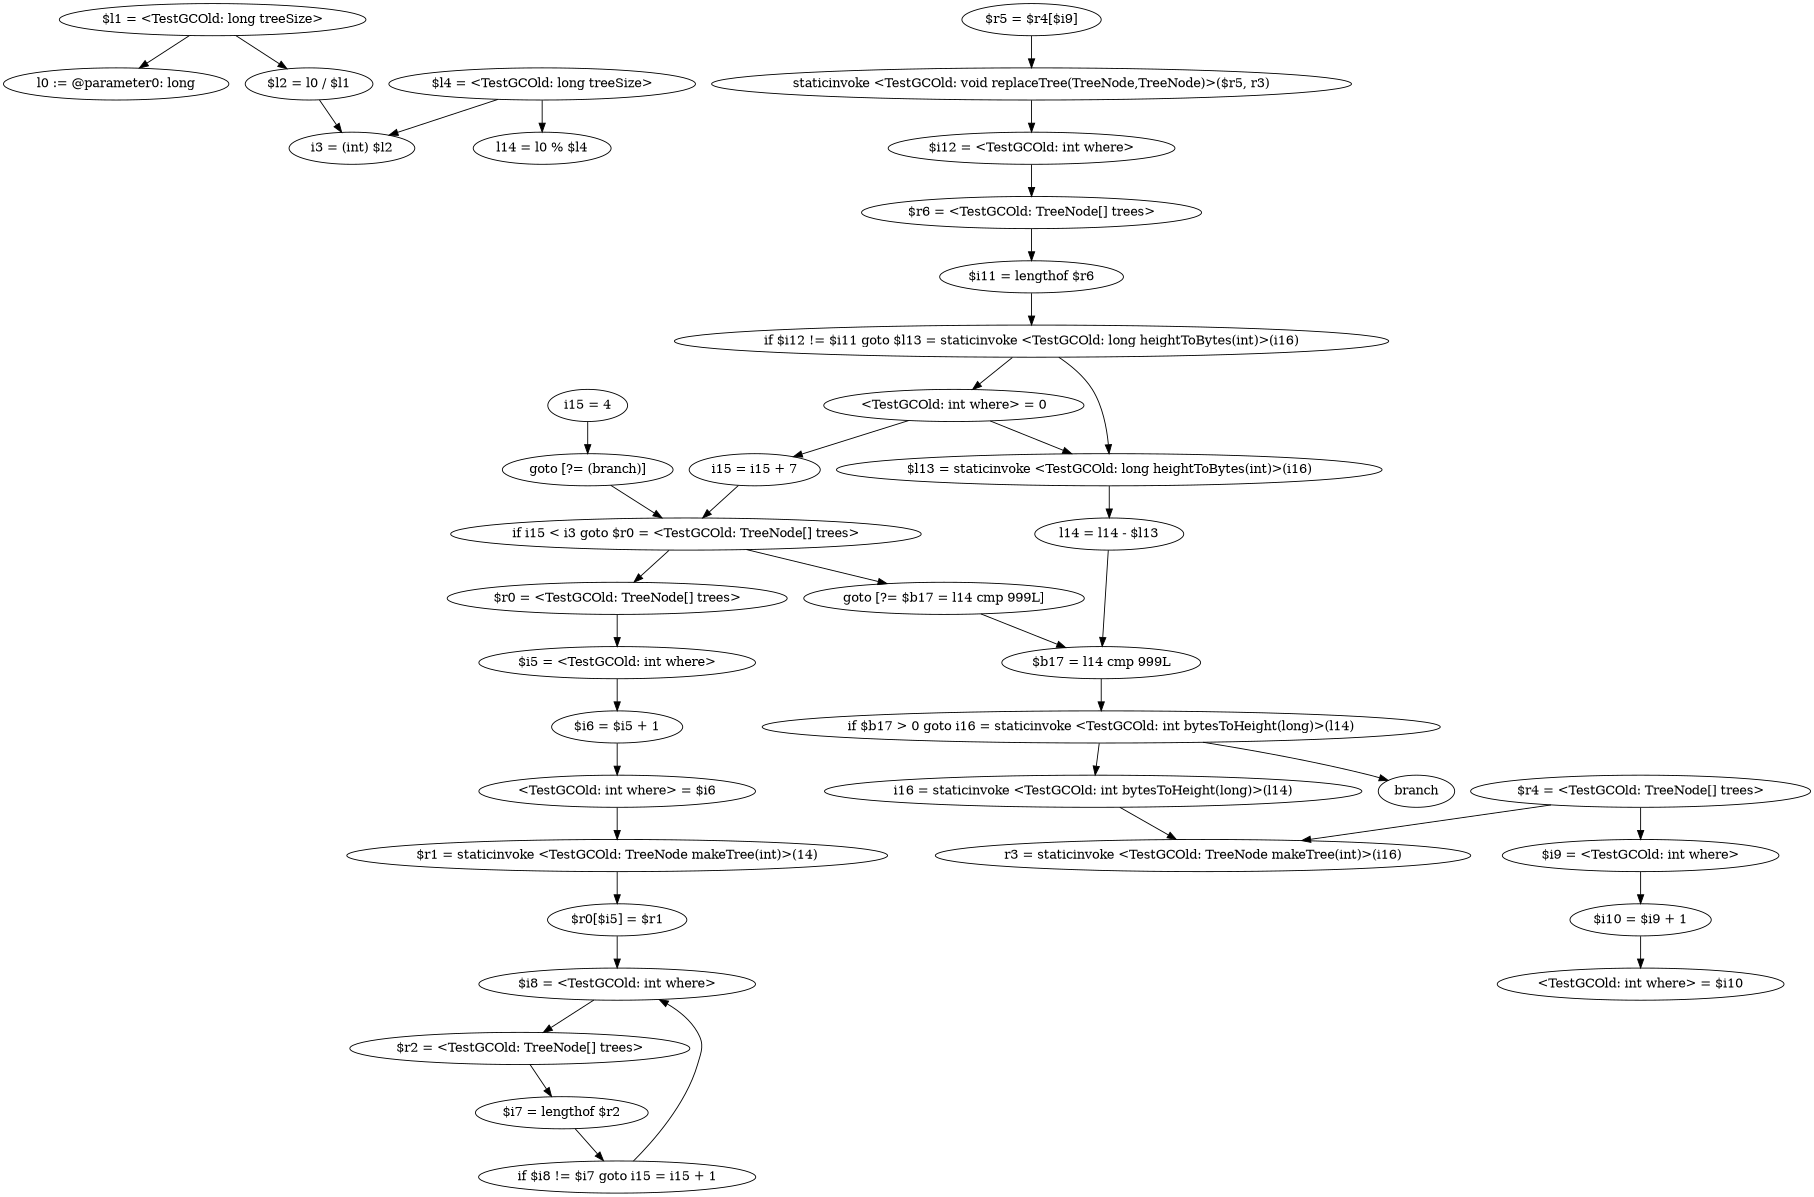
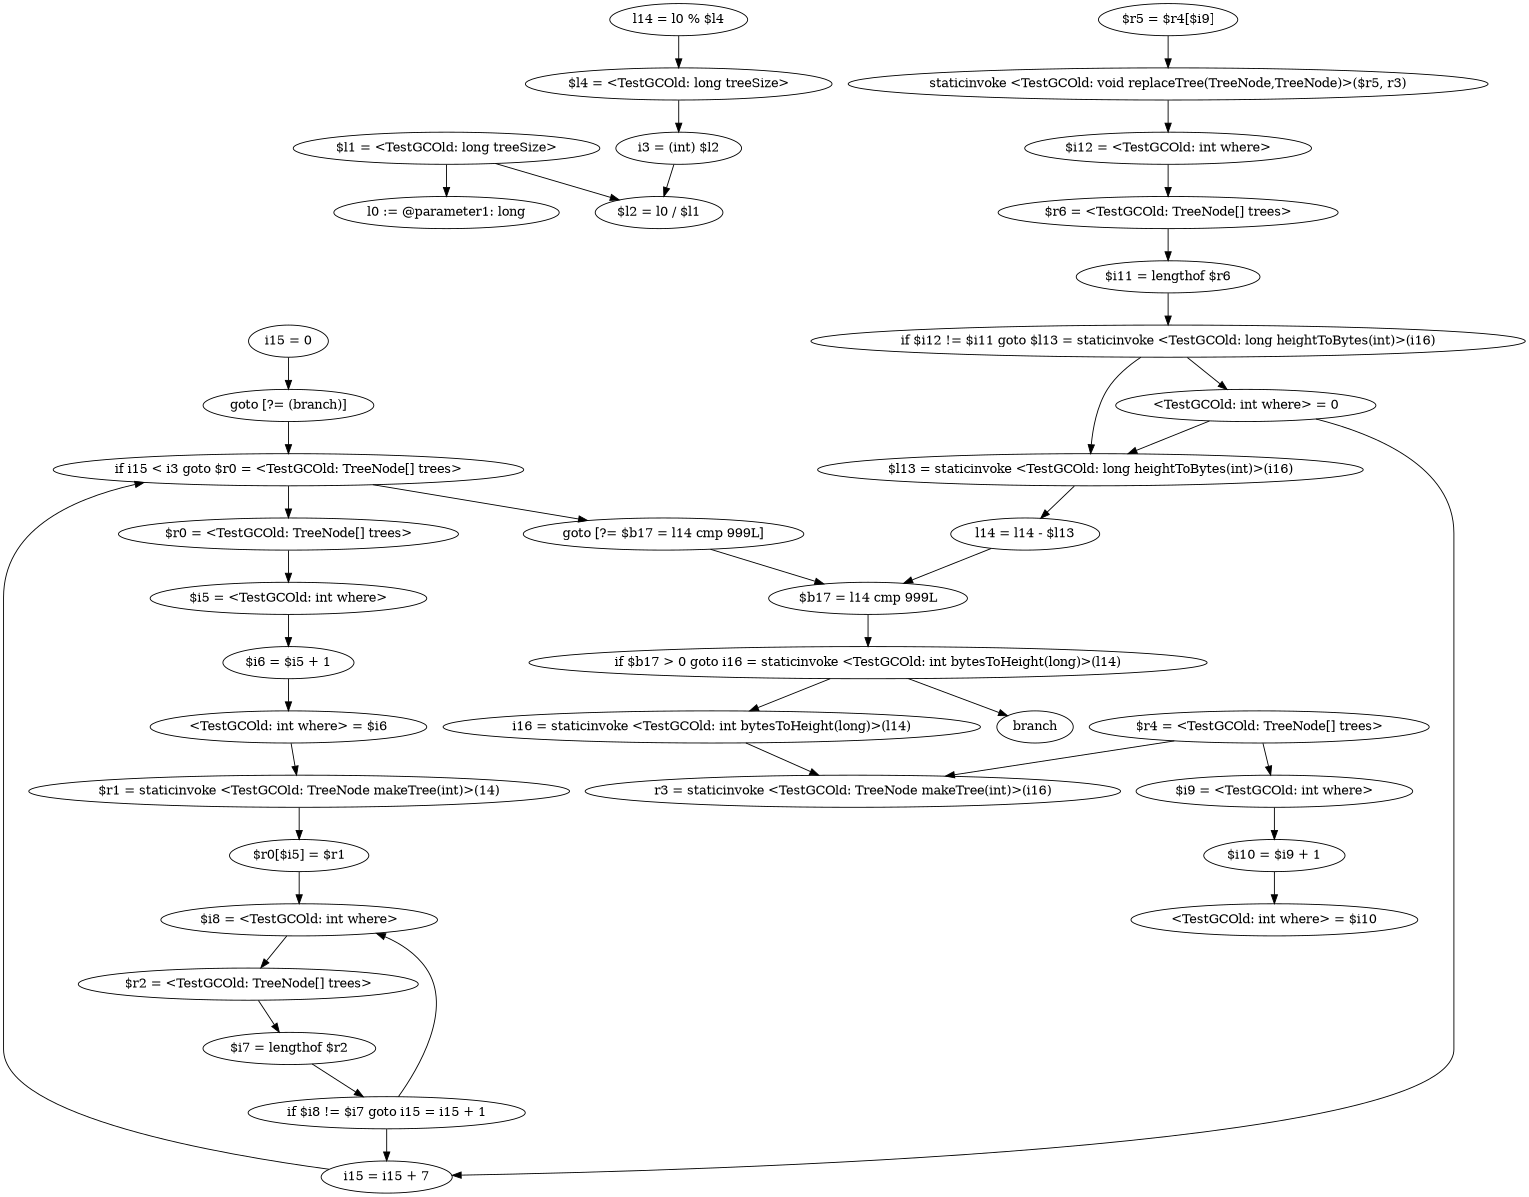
node "l0 := @parameter0: long": label "l0 := @parameter0: long" -> "l0 := @parameter1: long"
edge "$l2 = l0 / $l1" -> "i3 = (int) $l2": reversed
edge "$l4 = <TestGCOld: long treeSize>" -> "l14 = l0 % $l4": reversed
node "i15 = 4": label "i15 = 4" -> "i15 = 0"
edge "if $i8 != $i7 goto i15 = i15 + 1" -> "i15 = i15 + 7": added
